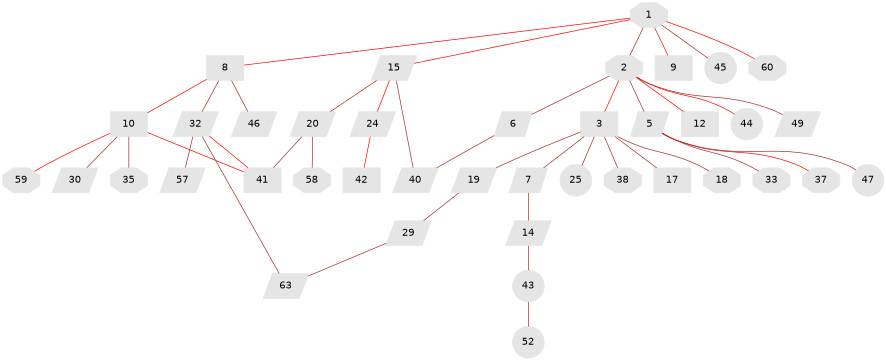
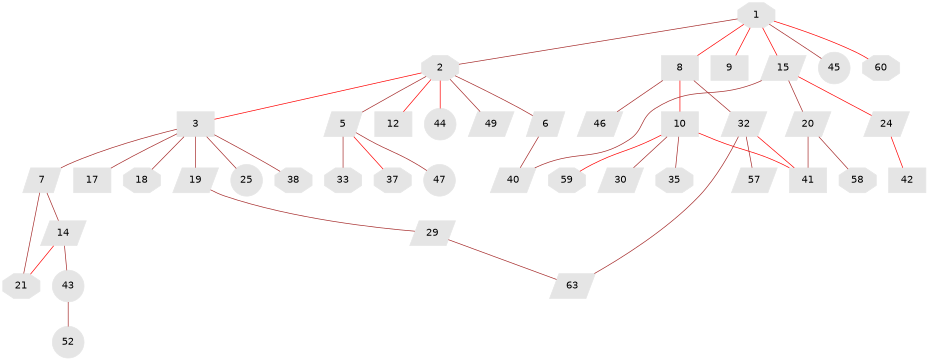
node "21": added
